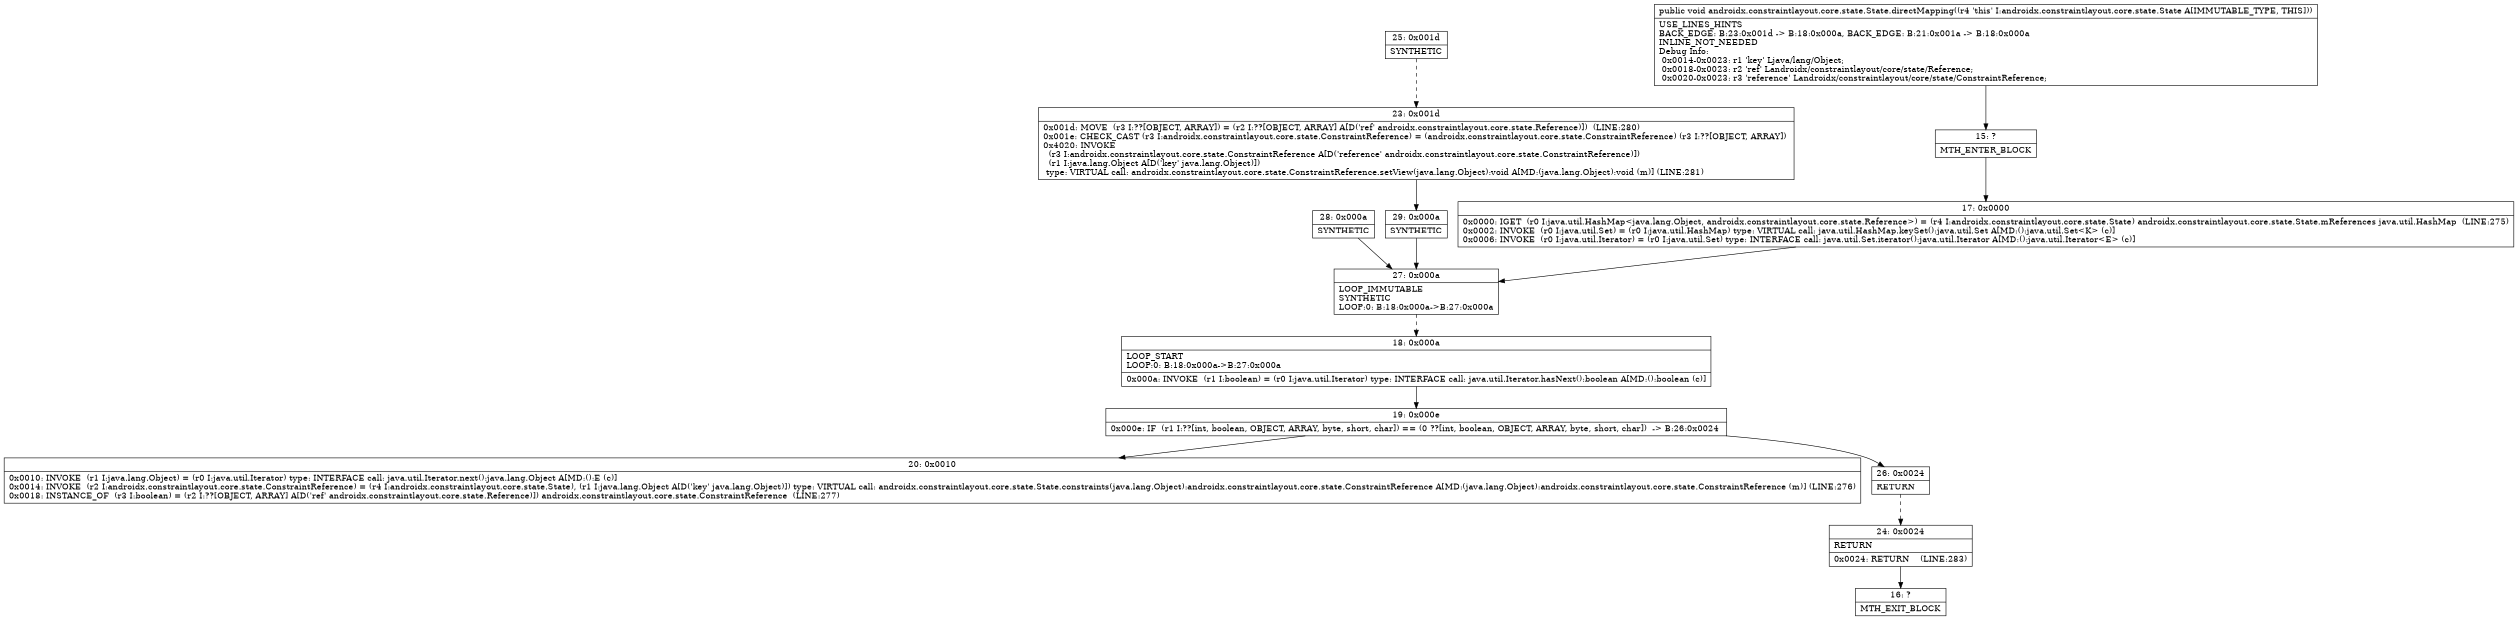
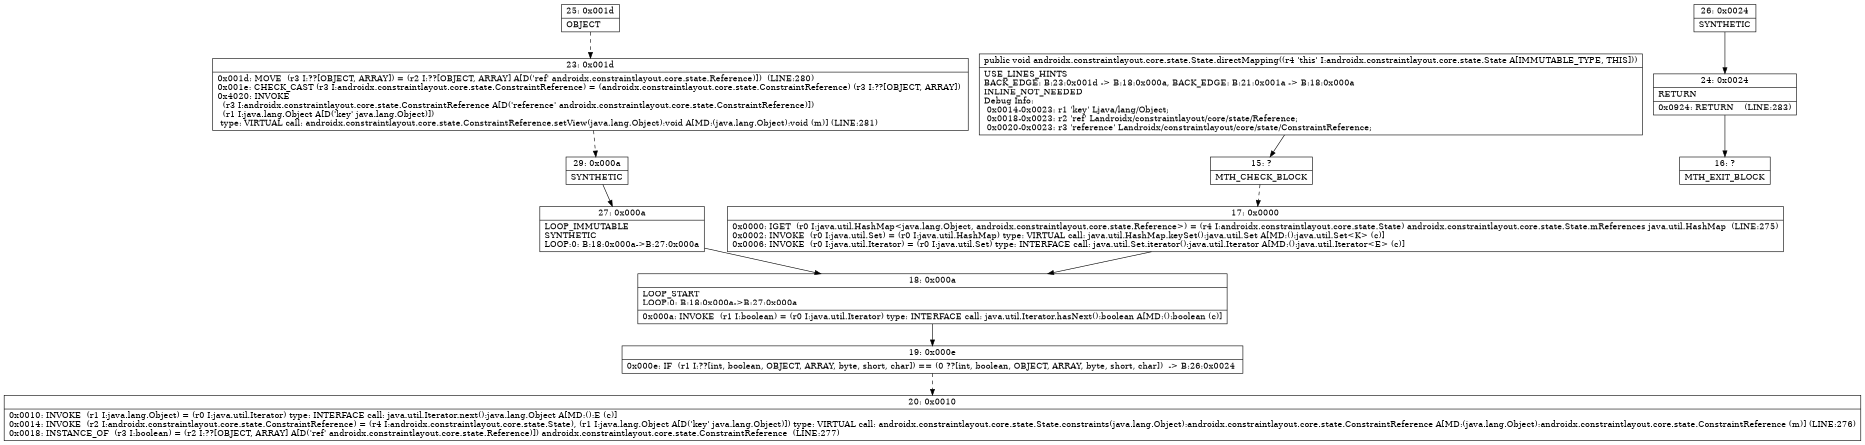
node "25: 0x001d": text "SYNTHETIC" -> "OBJECT"
node "15: ?": text "MTH_ENTER_BLOCK" -> "MTH_CHECK_BLOCK"
edge "15: ?" -> "17: 0x0000": style solid -> dashed
edge "23: 0x001d" -> "29: 0x000a": style solid -> dashed
node "28: 0x000a": removed
edge "17: 0x0000" -> "27: 0x000a": now "17: 0x0000" -> "18: 0x000a"
edge "27: 0x000a" -> "18: 0x000a": style dashed -> solid
edge "19: 0x000e" -> "26: 0x0024": removed
edge "19: 0x000e" -> "20: 0x0010": style solid -> dashed
node "26: 0x0024": text "RETURN" -> "SYNTHETIC"
edge "26: 0x0024" -> "24: 0x0024": style dashed -> solid
node "24: 0x0024": text "0x0024: RETURN    (LINE:283)" -> "0x0924: RETURN    (LINE:283)"
